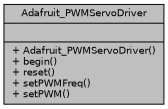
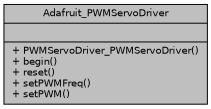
node "Adafruit_PWMServoDriver": text "+ Adafruit_PWMServoDriver()" -> "+ PWMServoDriver_PWMServoDriver()"
